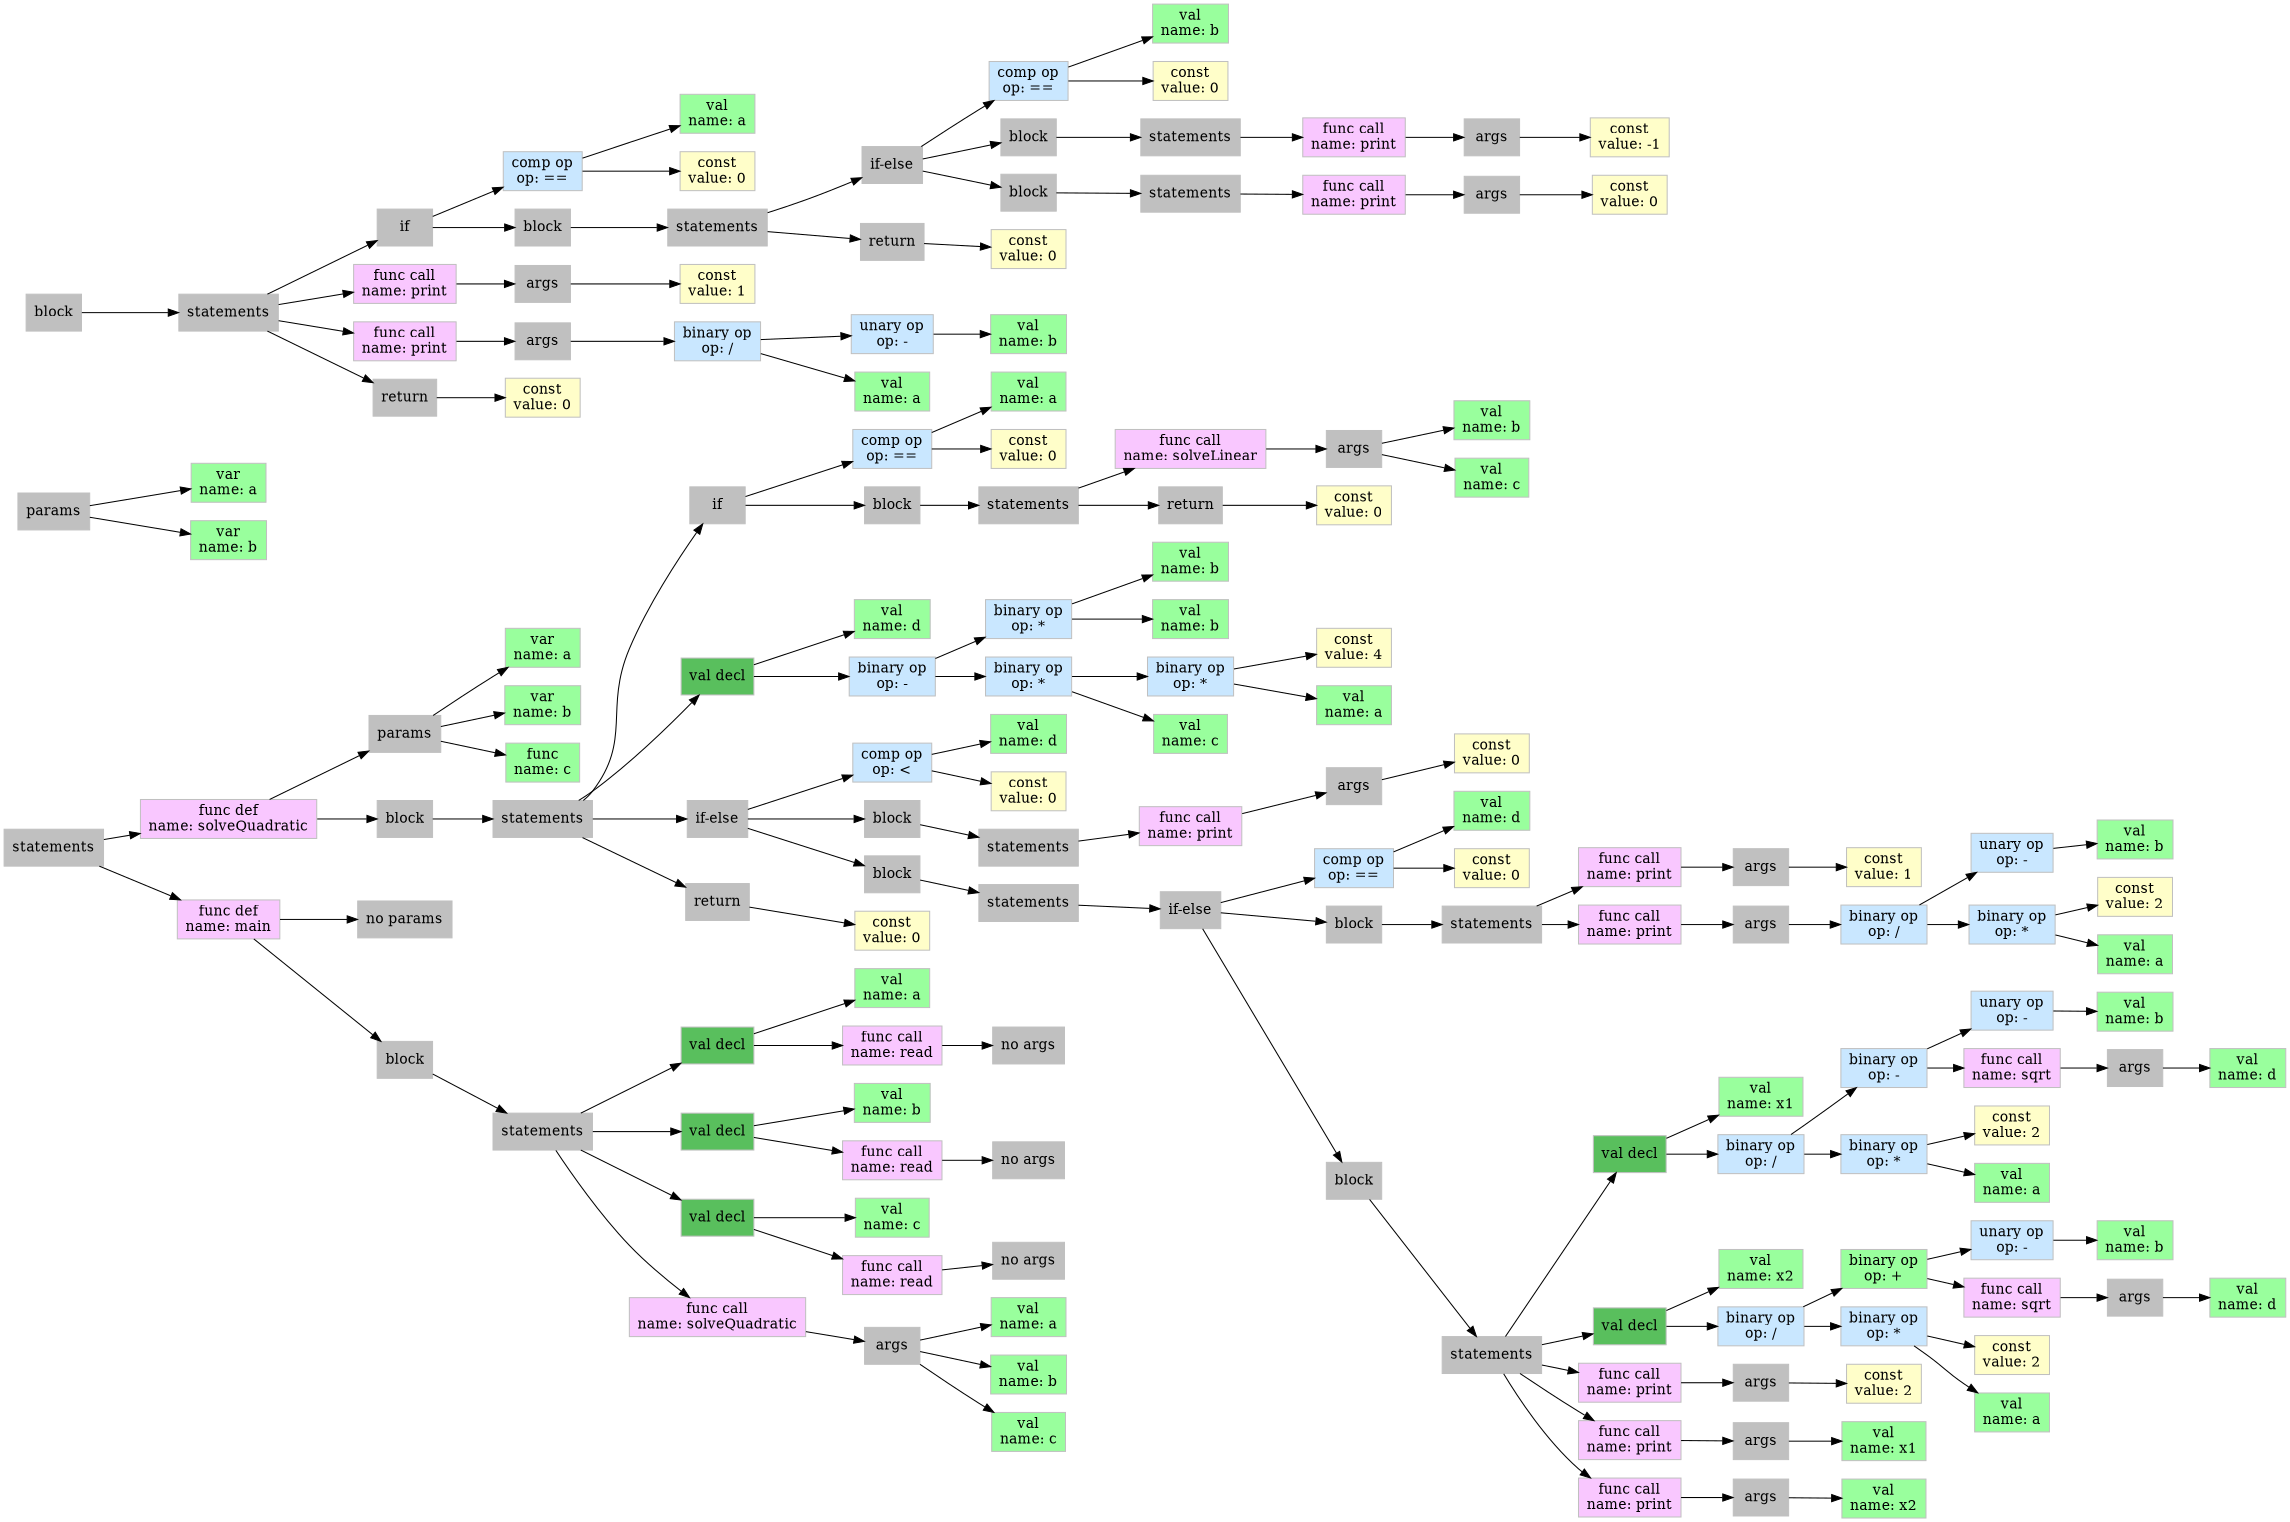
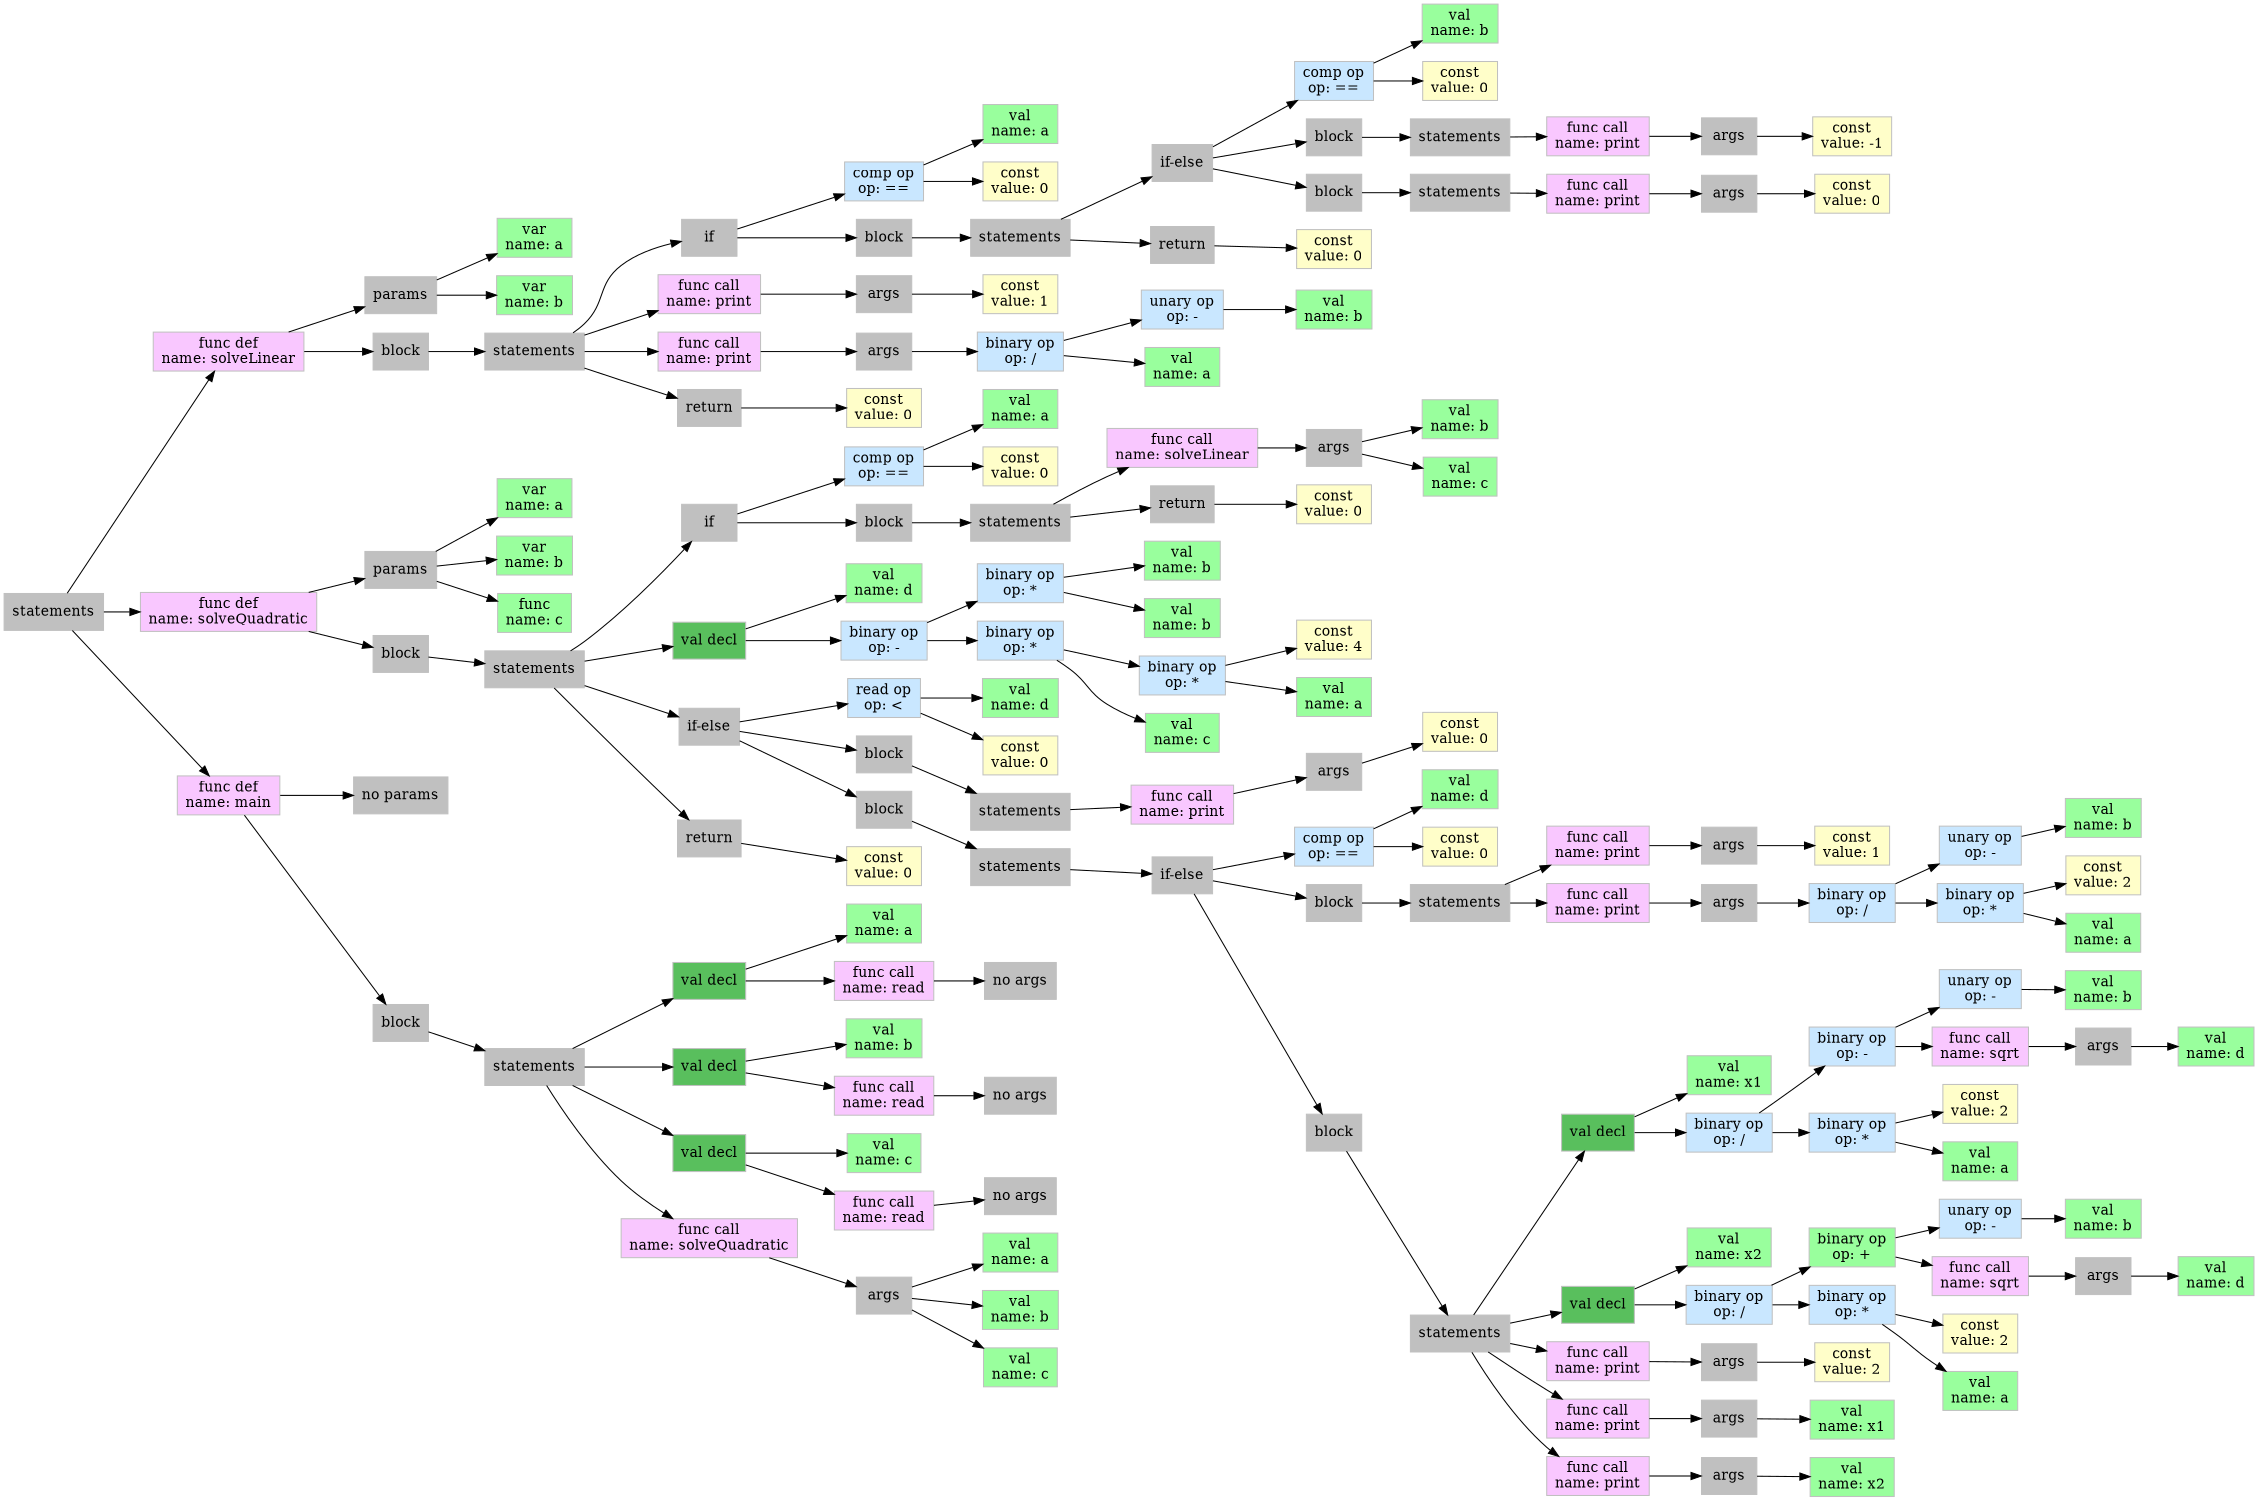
node "func def name: solveLinear": added
node "comp op op: <": label "comp op op: <" -> "read op op: <"
